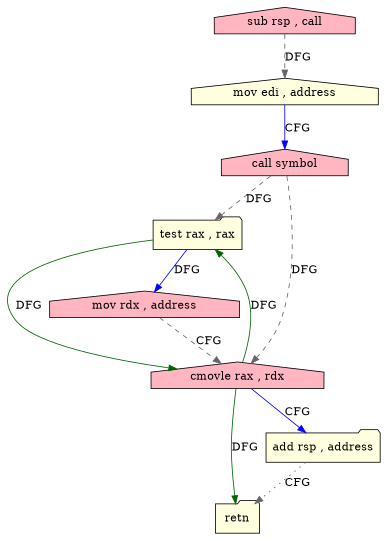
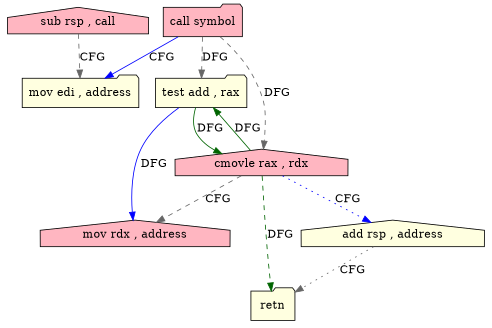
edge "sub rsp , call" -> "mov edi , address": label "DFG" -> "CFG"
node "mov edi , address": shape house -> folder
edge "mov edi , address" -> "call symbol": reversed
node "call symbol": shape house -> folder
node "test rax , rax": label "test rax , rax" -> "test add , rax"
edge "mov rdx , address" -> "cmovle rax , rdx": reversed
edge "cmovle rax , rdx" -> "add rsp , address": style solid -> dotted
edge "cmovle rax , rdx" -> "retn": style solid -> dashed
node "add rsp , address": shape folder -> house
